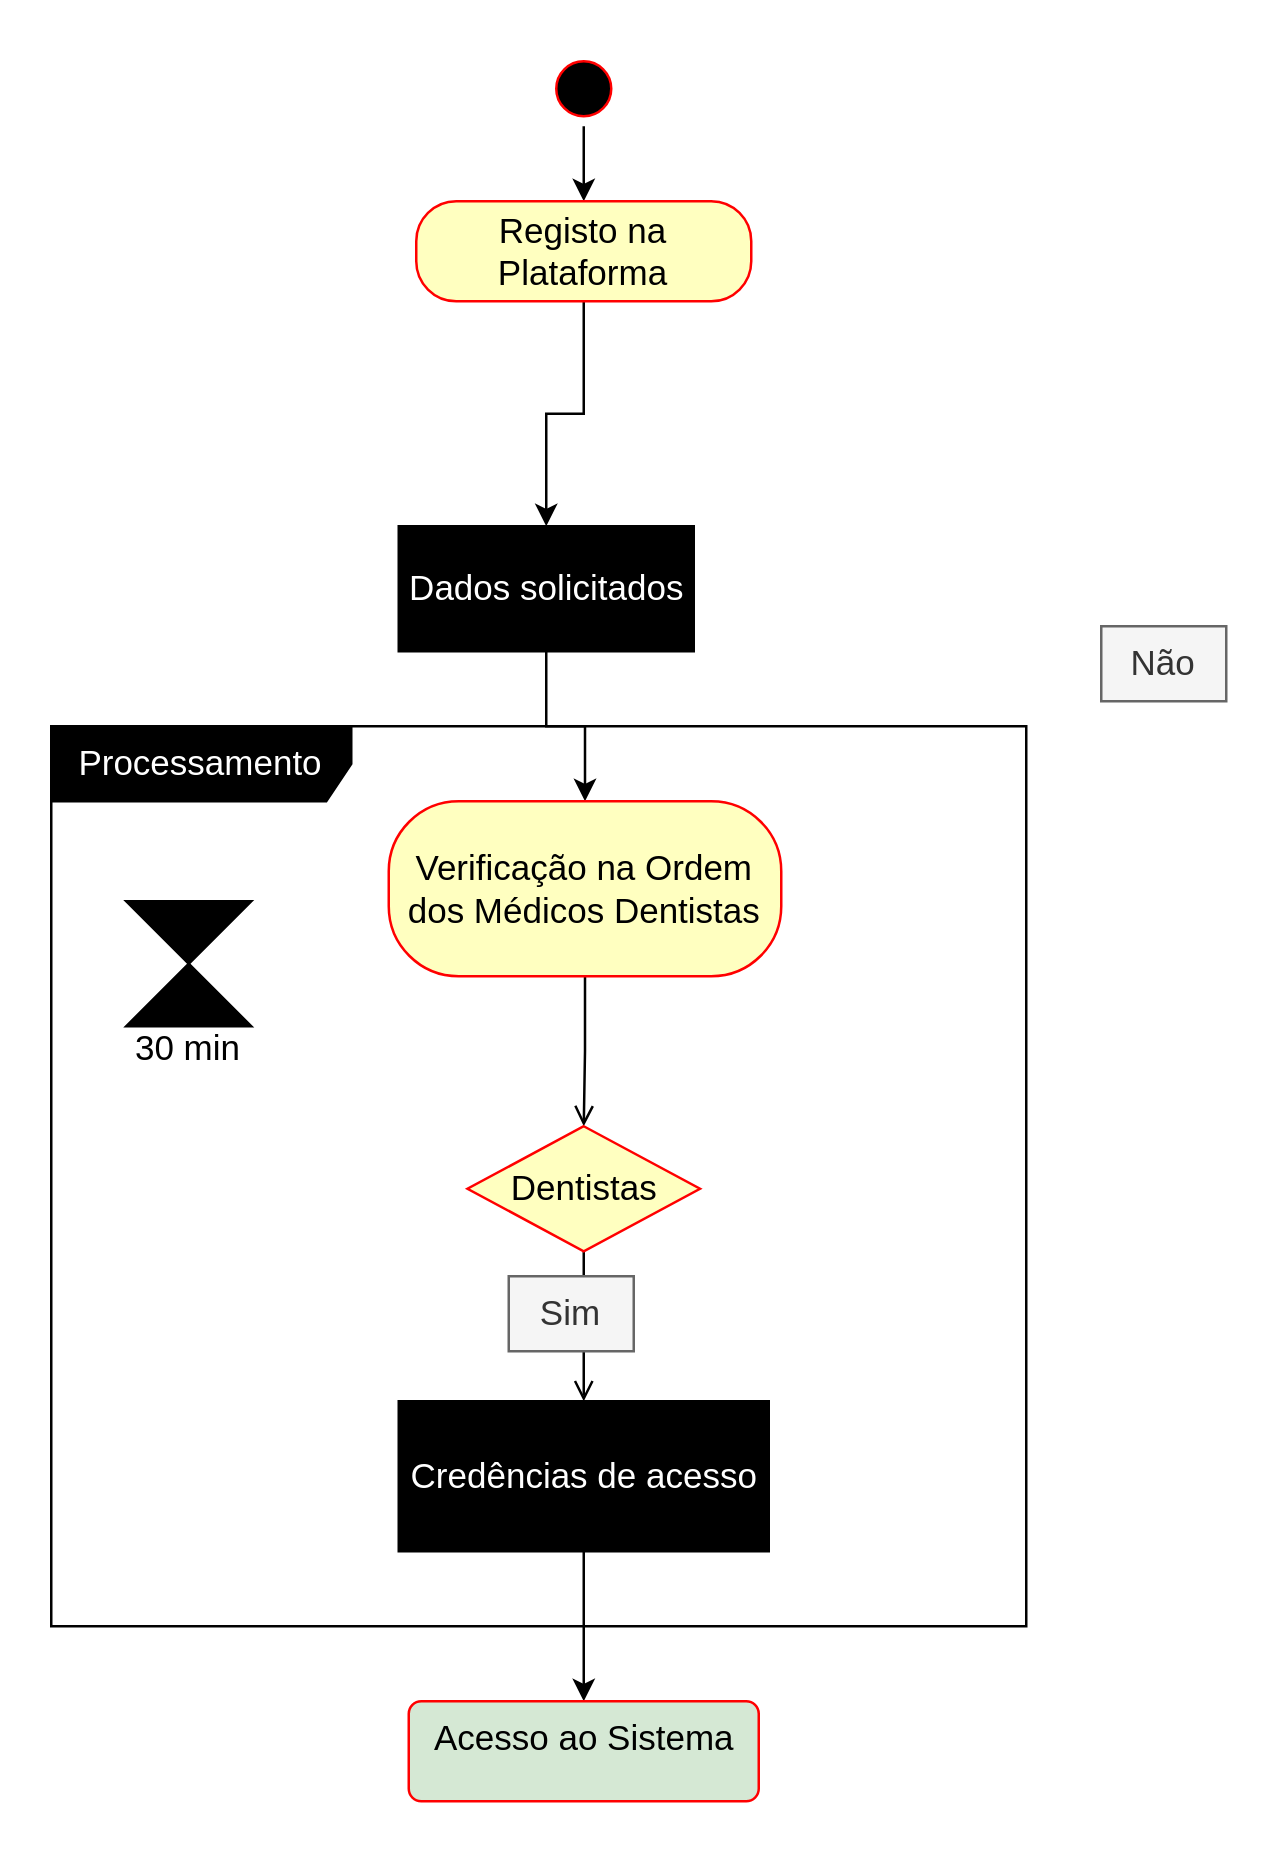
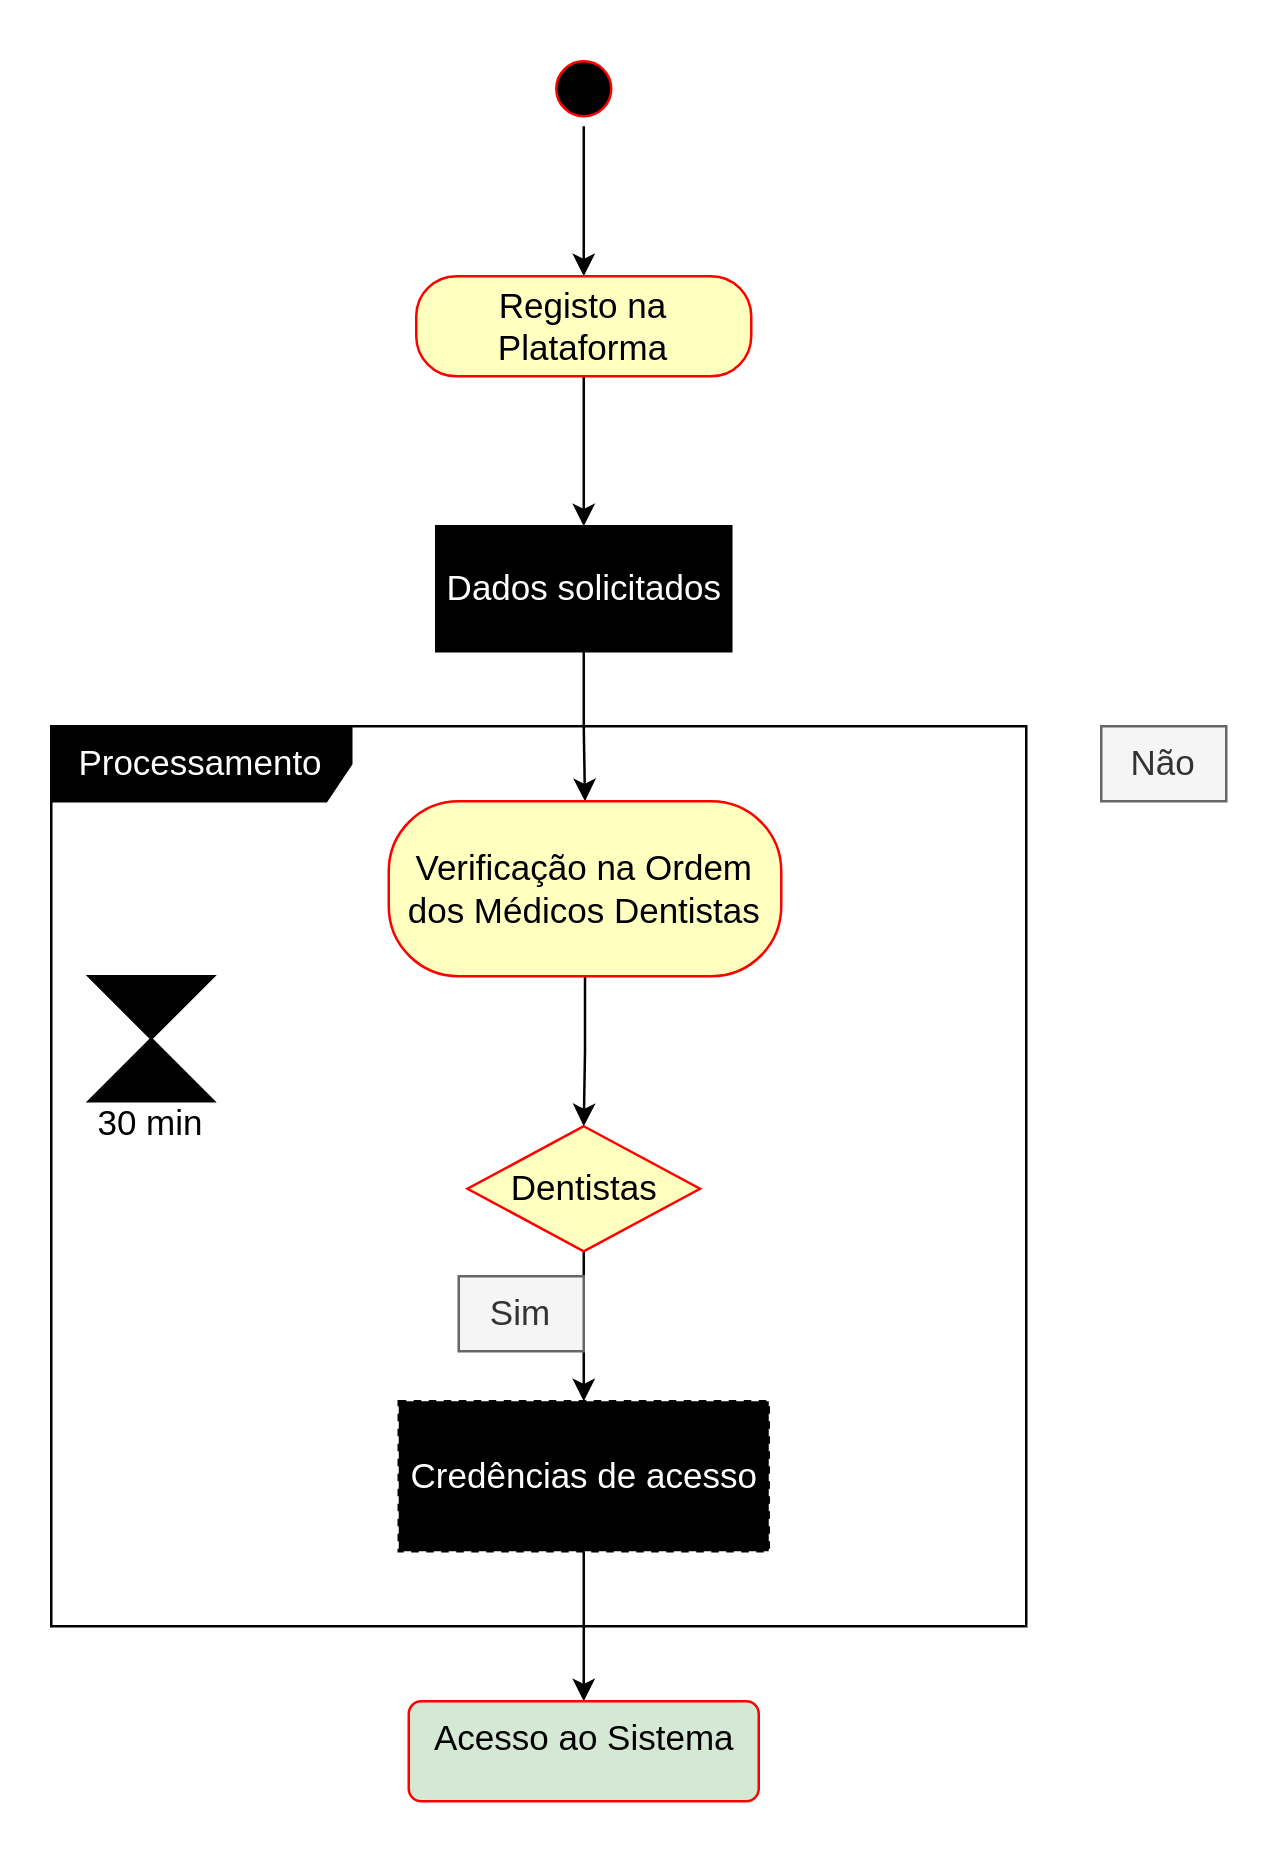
node "Registo na Plataforma": moved (584, 251) -> (584, 326)
node "Dados solicitados": moved (546, 589) -> (584, 589)
node "Não": moved (1164, 664) -> (1164, 764)
node "30 min": moved (189, 964) -> (151, 1039)
edge "Verificação na Ordem dos Médicos Dentistas" -> "Dentistas": arrowhead open -> classic
node "Sim": moved (571, 1314) -> (521, 1314)
edge "Dentistas" -> "Credências de acesso": arrowhead open -> classic
node "Credências de acesso": style solid -> dashed
